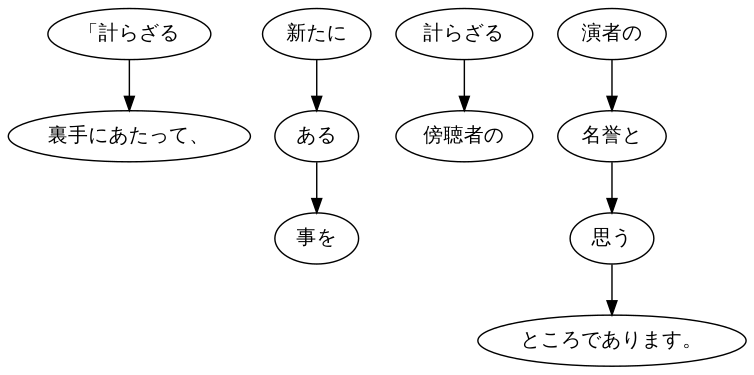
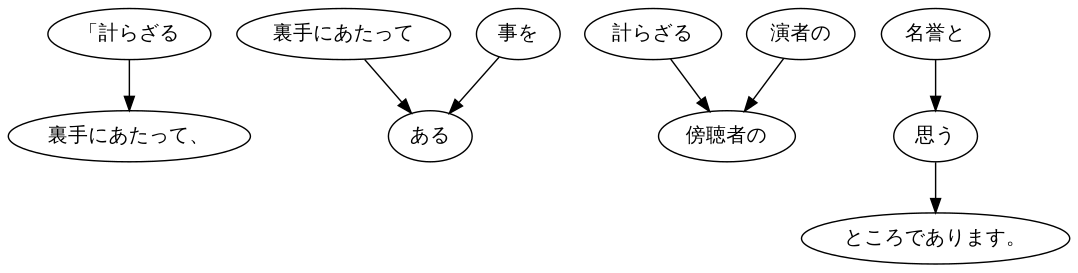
node "新たに": label "新たに" -> "裏手にあたって"
edge "演者の" -> "名誉と": now "演者の" -> "傍聴者の"
edge "ある" -> "事を": reversed
